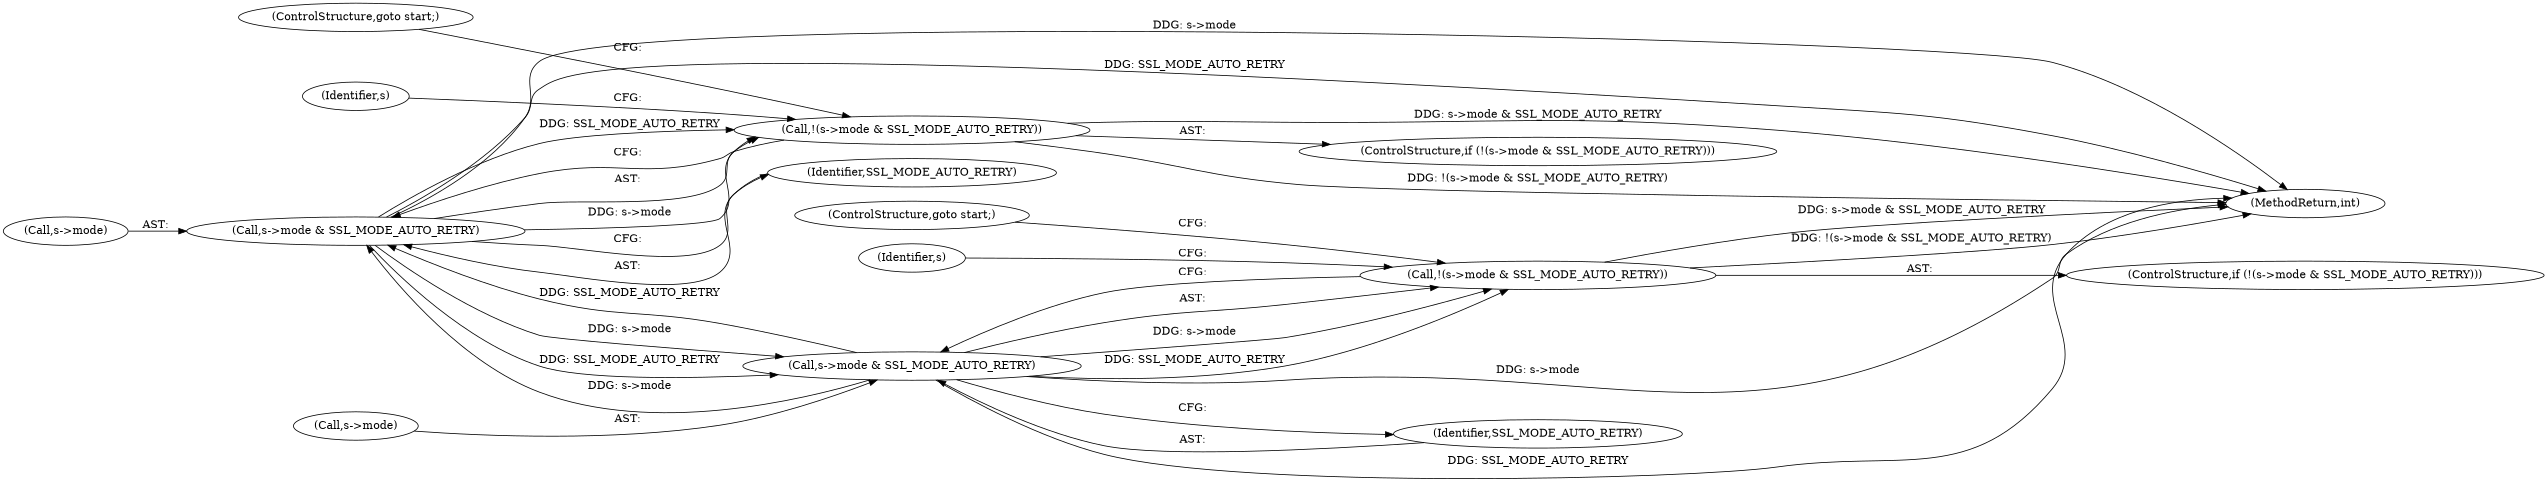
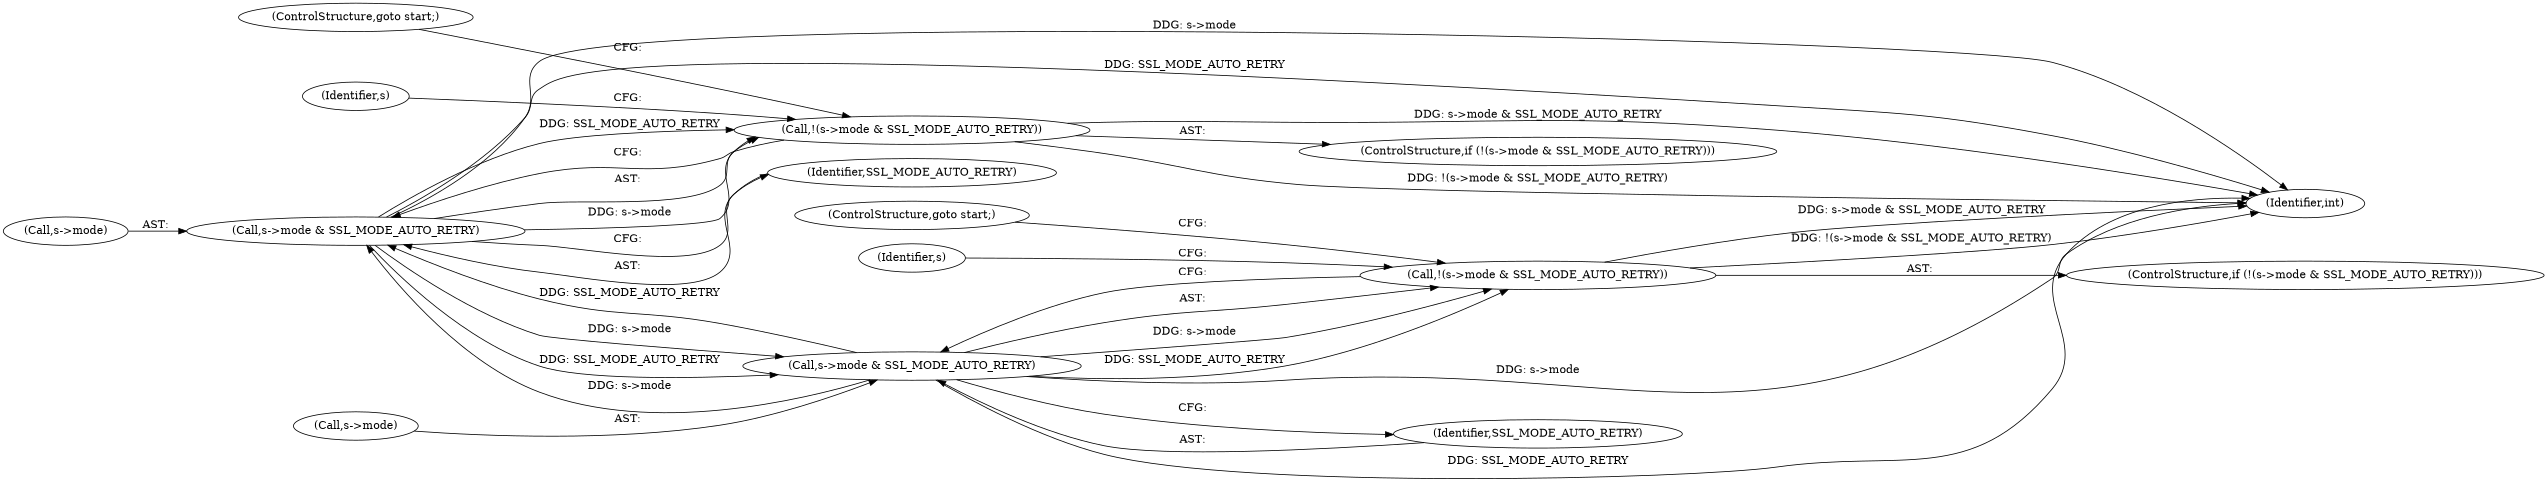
node "(MethodReturn,int)": label "(MethodReturn,int)" -> "(Identifier,int)"
